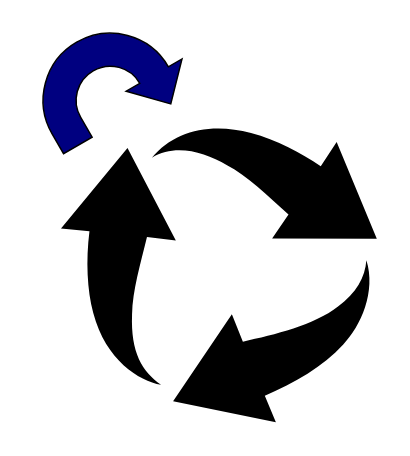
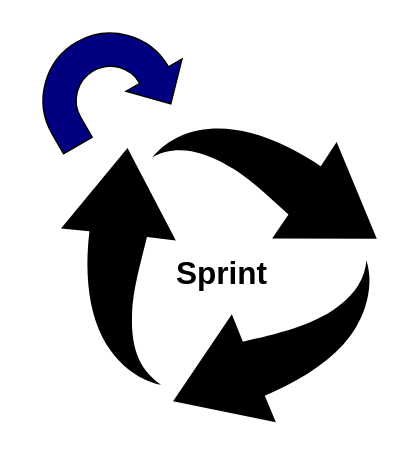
node "Sprint": added
